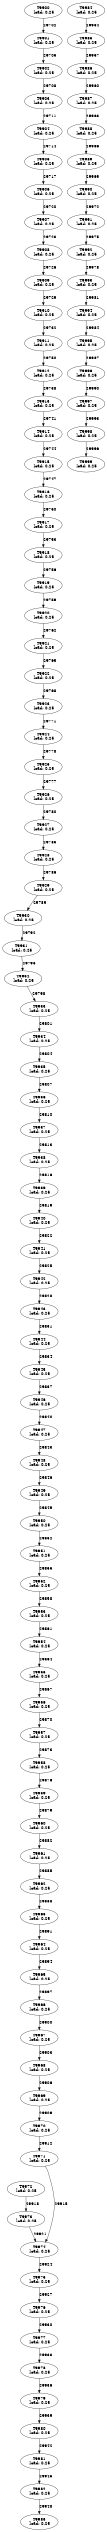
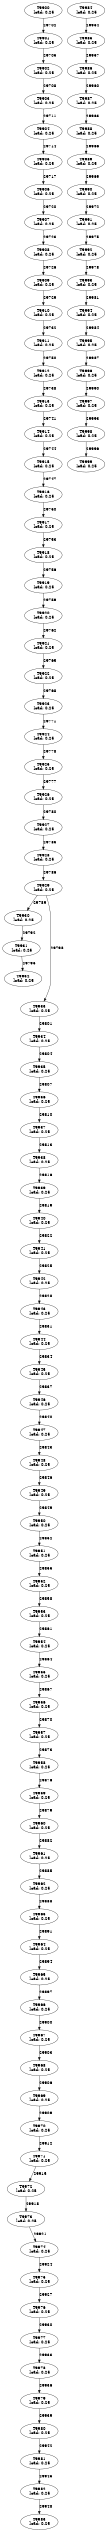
edge "T9932 load: 0.25" -> "T9933 load: 0.25": now "T9929 load: 0.25" -> "T9933 load: 0.25"
edge "T9971 load: 0.25" -> "T9974 load: 0.25": now "T9971 load: 0.25" -> "T9972 load: 0.25"
